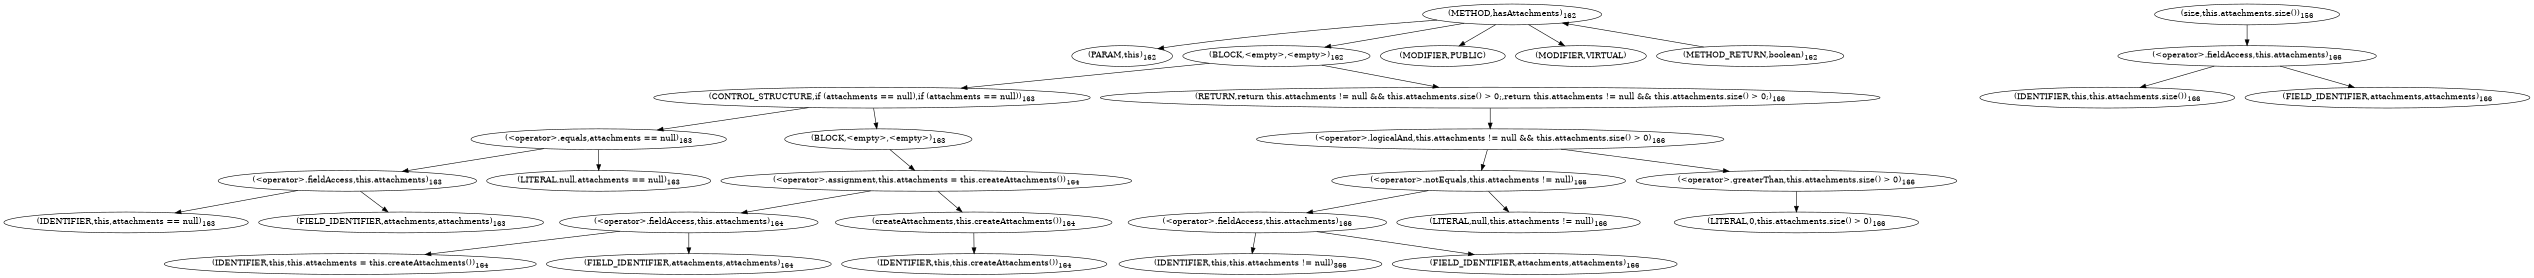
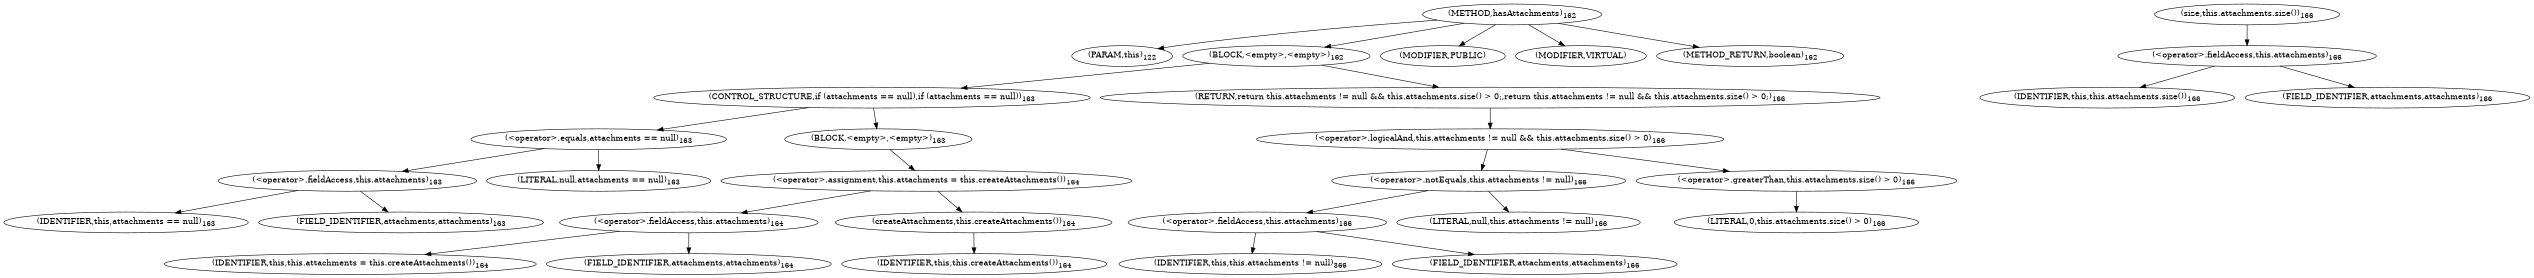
node "(size,this.attachments.size())": text "156" -> "166"
edge "(METHOD_RETURN,boolean)" -> "(METHOD,hasAttachments)": reversed
node "(PARAM,this)": text "162" -> "122"
